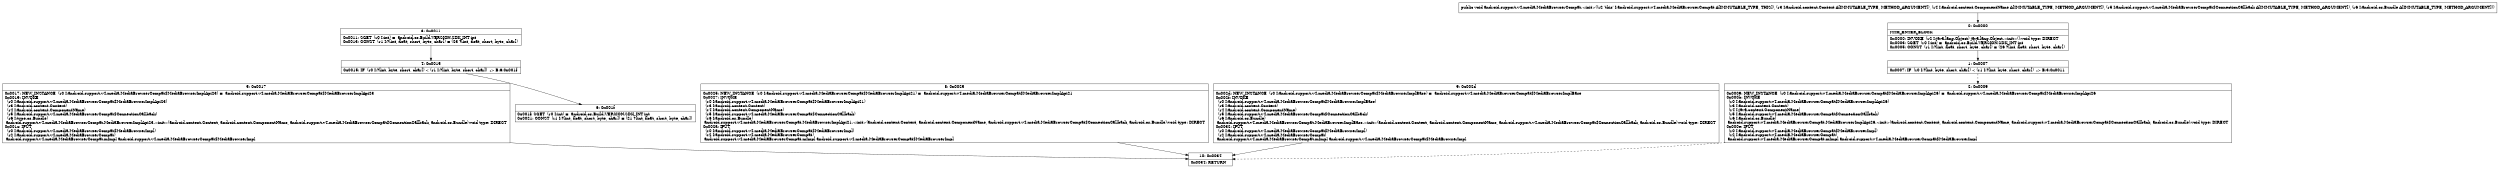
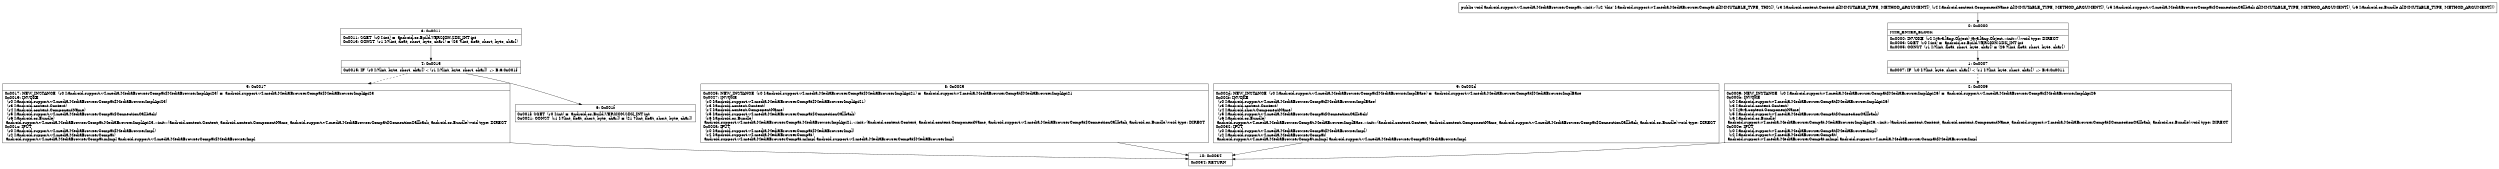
edge "4: 0x0015" -> "5: 0x0017": added
node "9: 0x002d": text "(r4 I:android.content.ComponentName)" -> "(r4 I:android.short.ComponentName)"
node "5: 0x0017": text "(r6 I:type.os.Bundle)" -> "(r6 I:android.os.Bundle)"
edge "2: 0x0009" -> "10: 0x0034": style dashed -> solid
